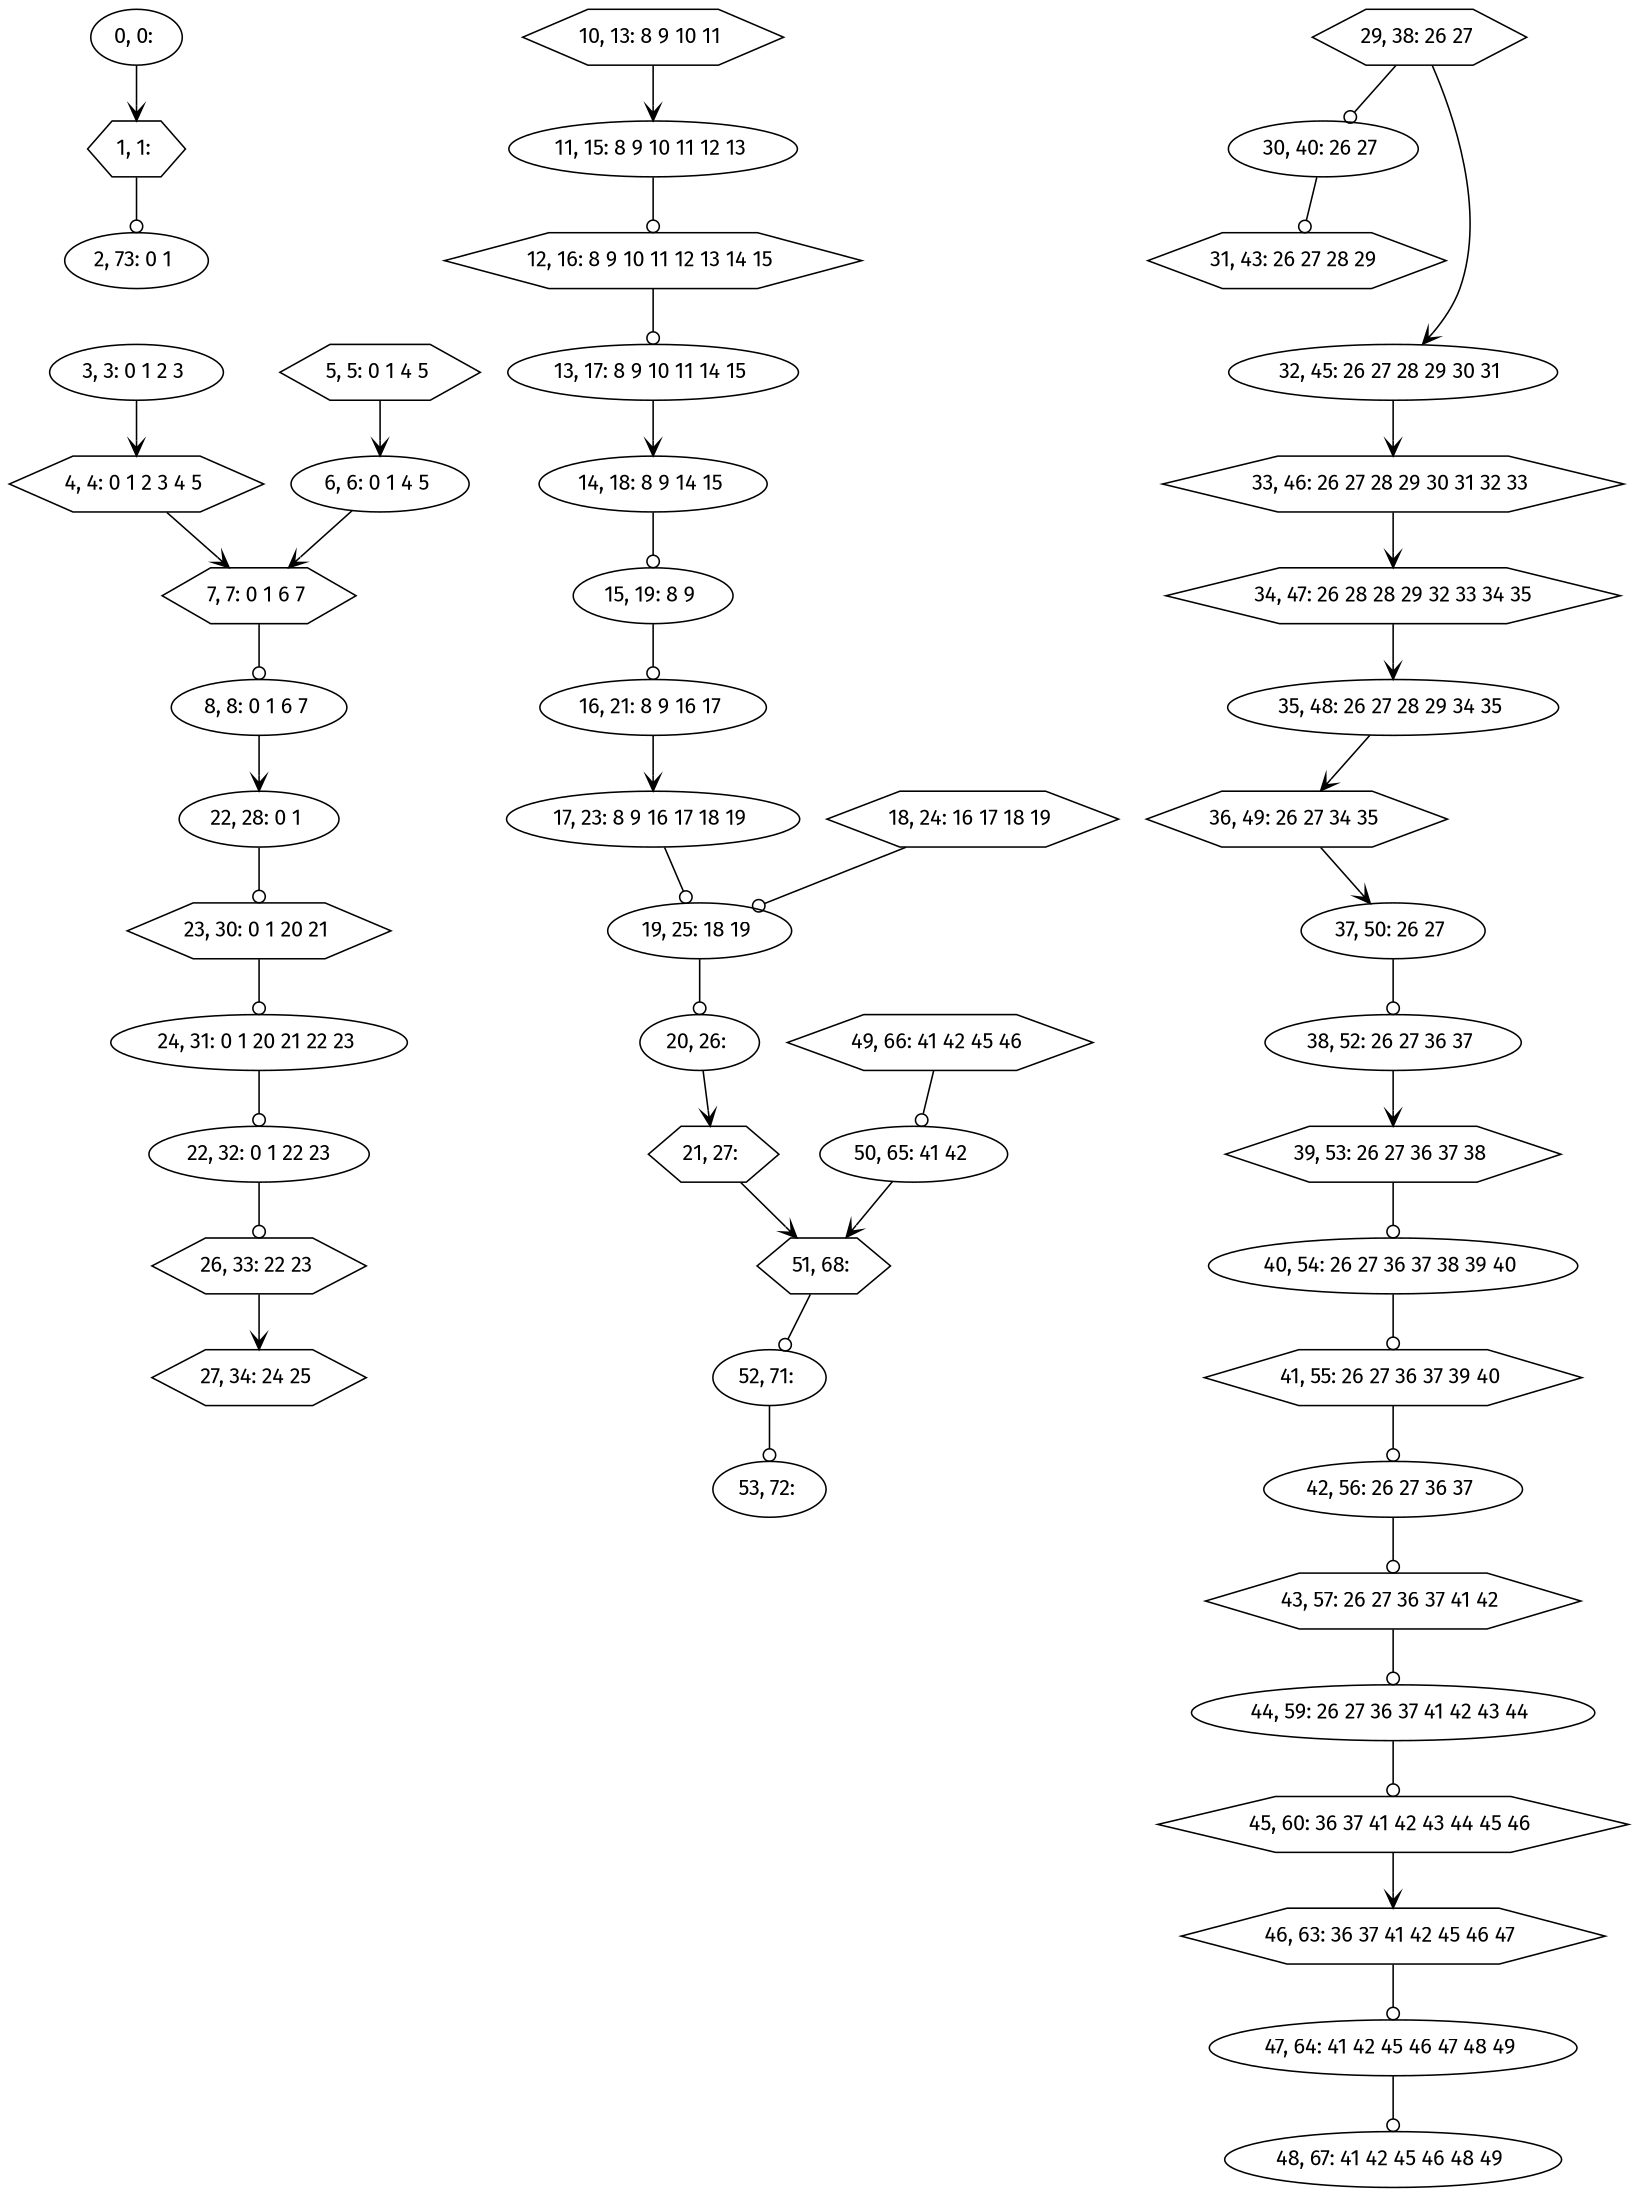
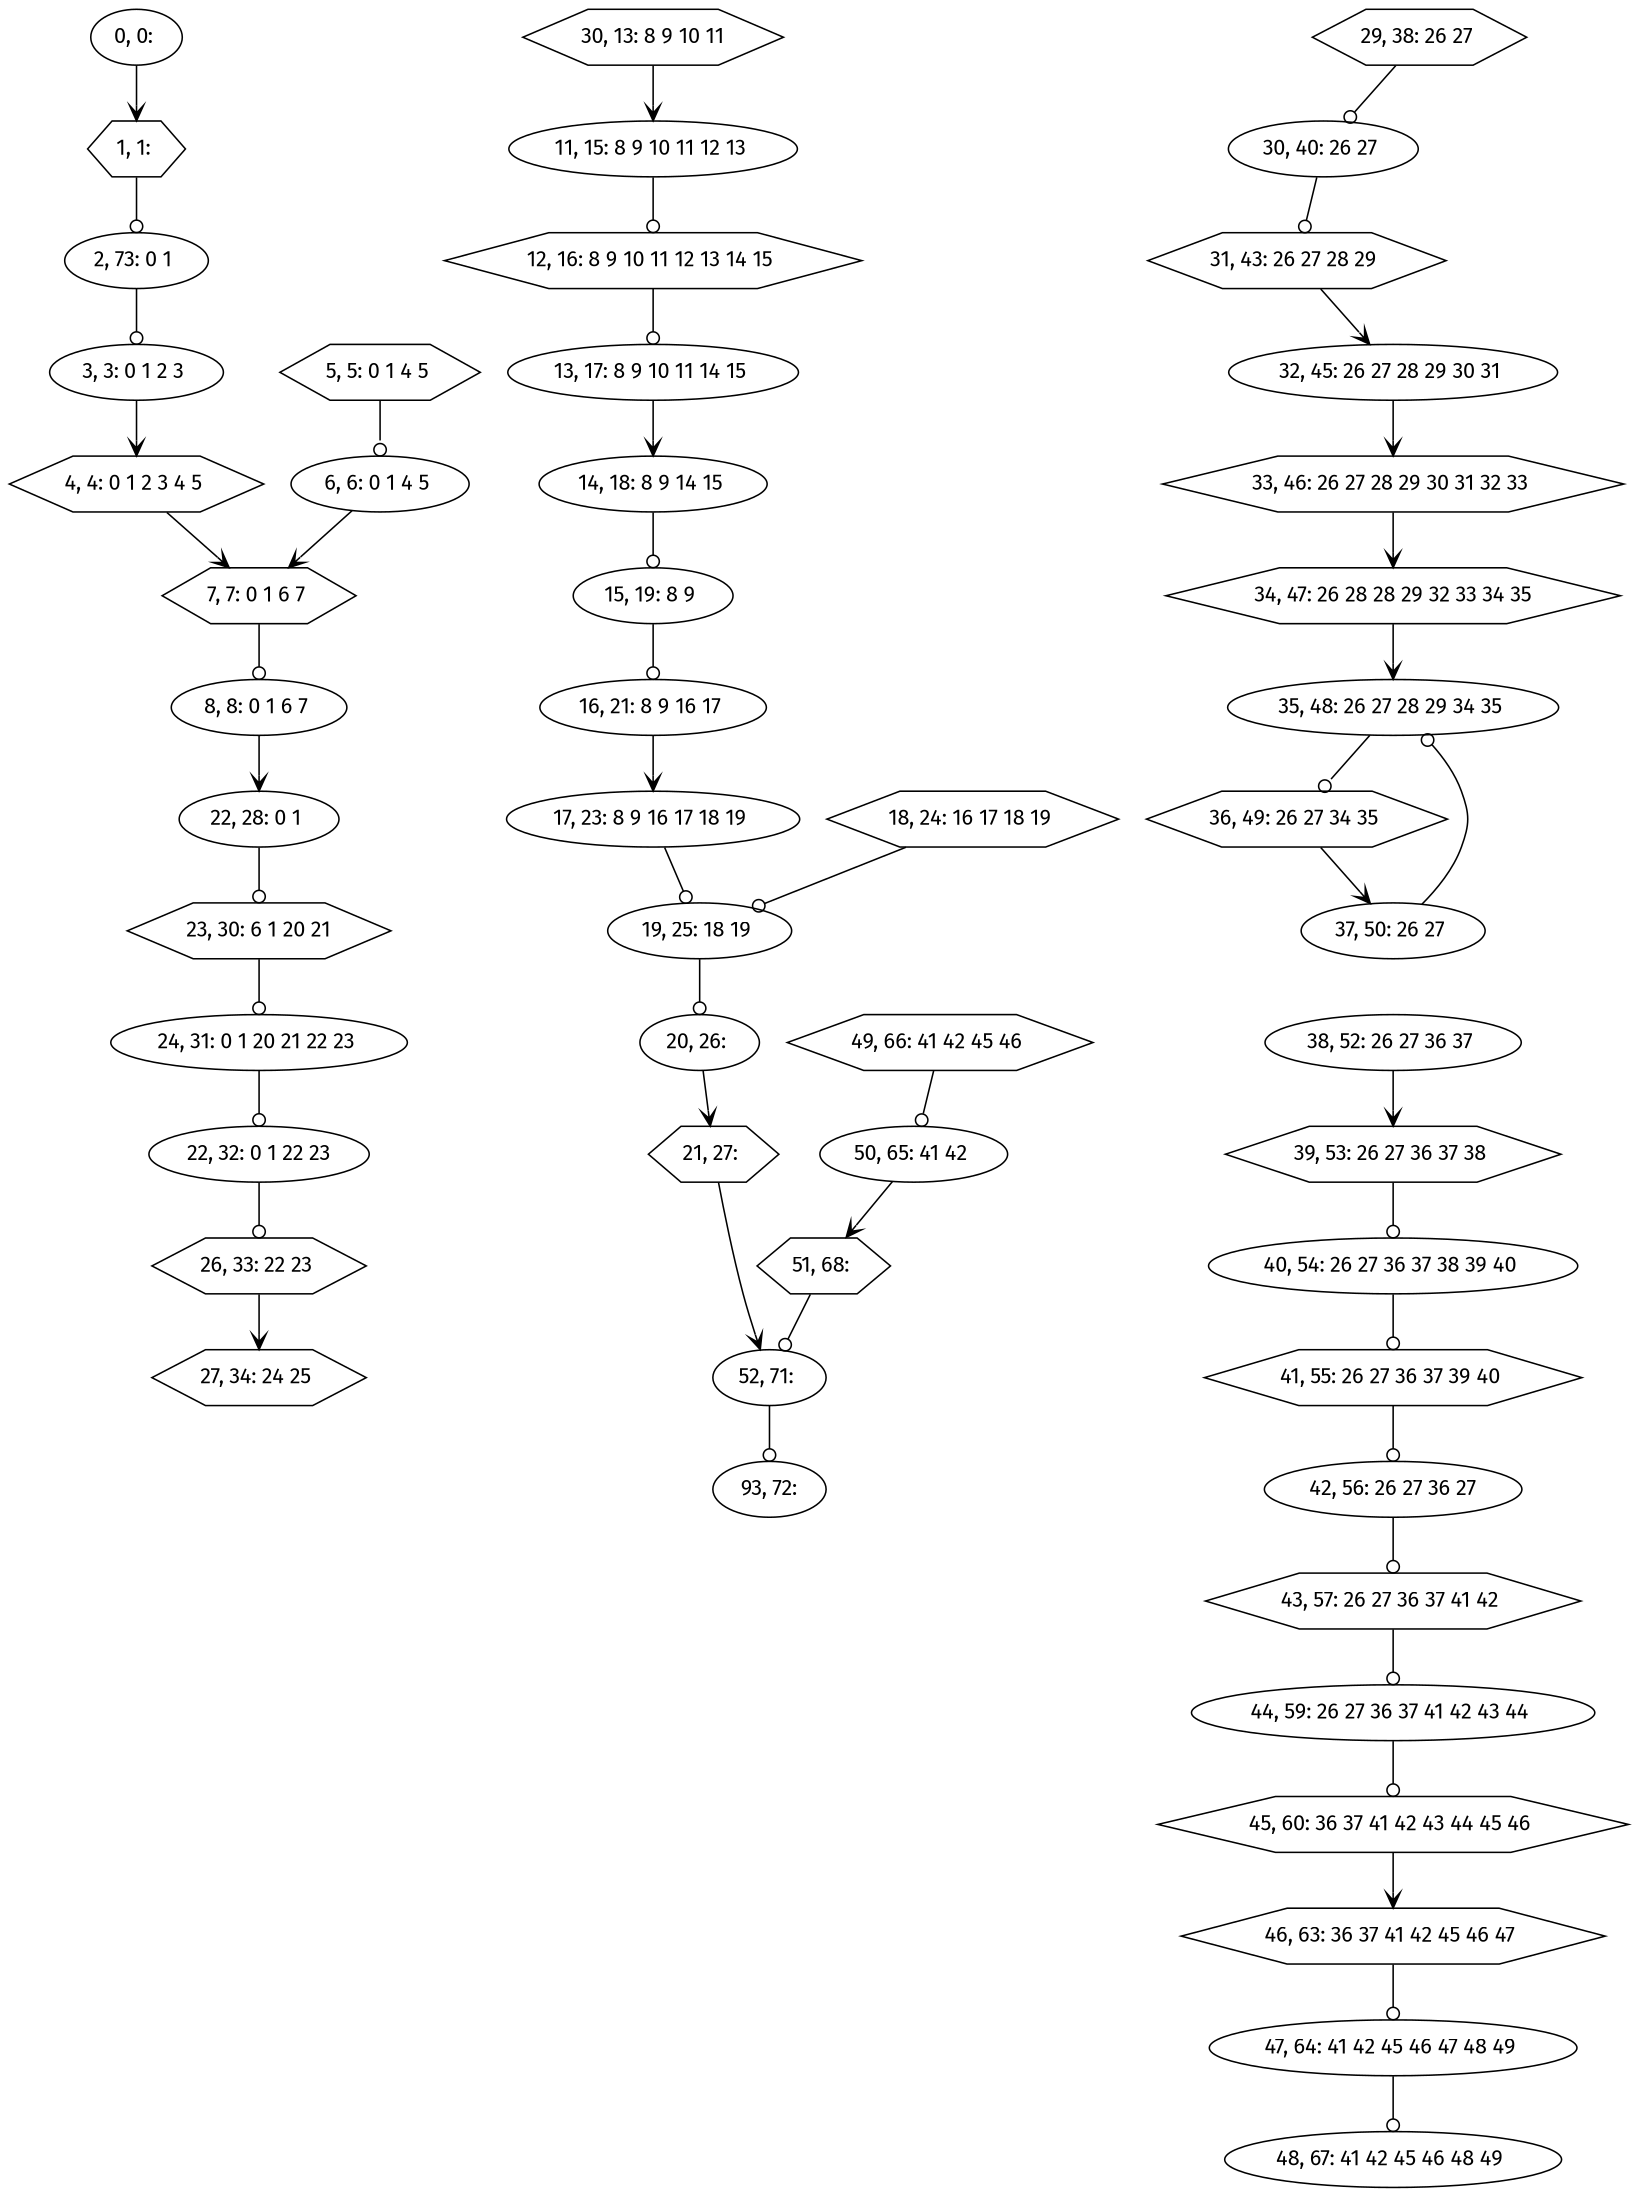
node "10, 13: 8 9 10 11": label "10, 13: 8 9 10 11" -> "30, 13: 8 9 10 11"
edge "29, 38: 26 27" -> "32, 45: 26 27 28 29 30 31": now "31, 43: 26 27 28 29" -> "32, 45: 26 27 28 29 30 31"
edge "2, 73: 0 1" -> "3, 3: 0 1 2 3": added
edge "5, 5: 0 1 4 5" -> "6, 6: 0 1 4 5": arrowhead vee -> odot
edge "35, 48: 26 27 28 29 34 35" -> "36, 49: 26 27 34 35": arrowhead vee -> odot
node "23, 30: 0 1 20 21": label "23, 30: 0 1 20 21" -> "23, 30: 6 1 20 21"
edge "37, 50: 26 27" -> "38, 52: 26 27 36 37": now "37, 50: 26 27" -> "35, 48: 26 27 28 29 34 35"
edge "21, 27:" -> "51, 68:": now "21, 27:" -> "52, 71:"
node "53, 72:": label "53, 72:" -> "93, 72:"
node "42, 56: 26 27 36 37": label "42, 56: 26 27 36 37" -> "42, 56: 26 27 36 27"
